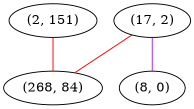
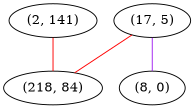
node "(2, 151)": label "(2, 151)" -> "(2, 141)"
node "(17, 2)": label "(17, 2)" -> "(17, 5)"
node "(268, 84)": label "(268, 84)" -> "(218, 84)"
